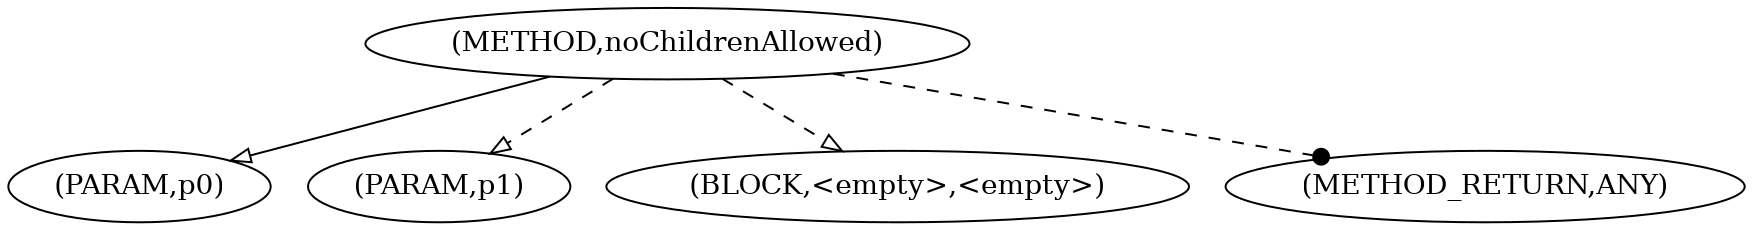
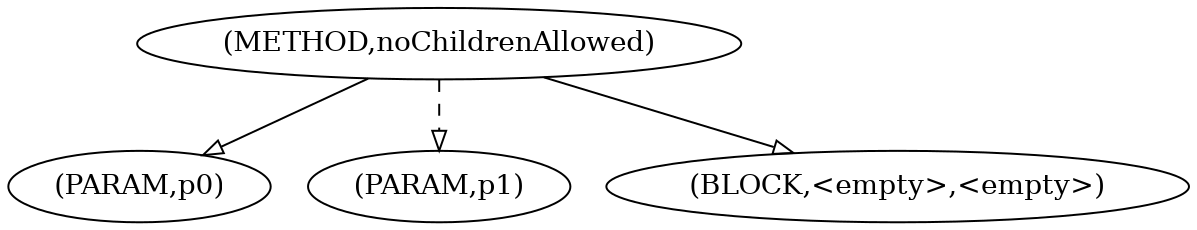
edge "(METHOD,noChildrenAllowed)" -> "(BLOCK,<empty>,<empty>)": style dashed -> solid
node "(METHOD_RETURN,ANY)": removed
